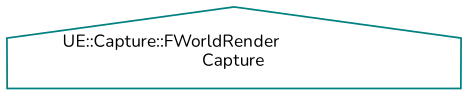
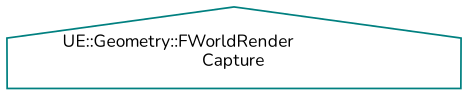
node "UE::Capture::FWorldRender Capture": label "UE::Capture::FWorldRender Capture" -> "UE::Geometry::FWorldRender Capture"
